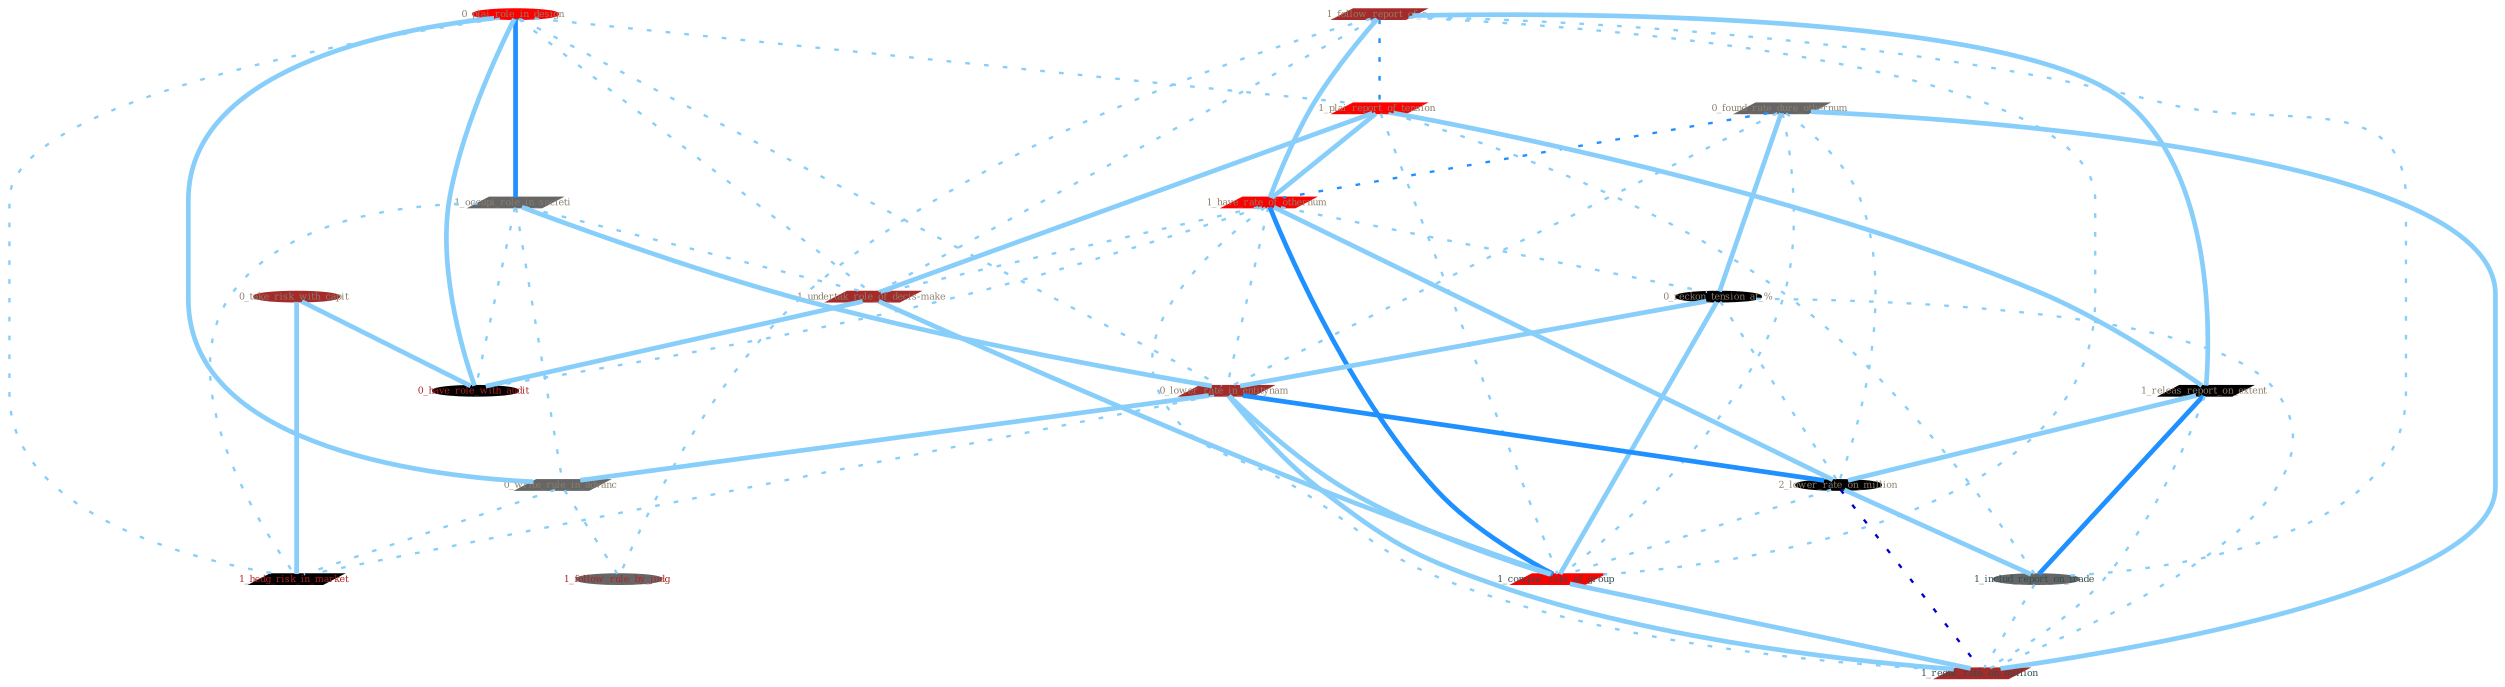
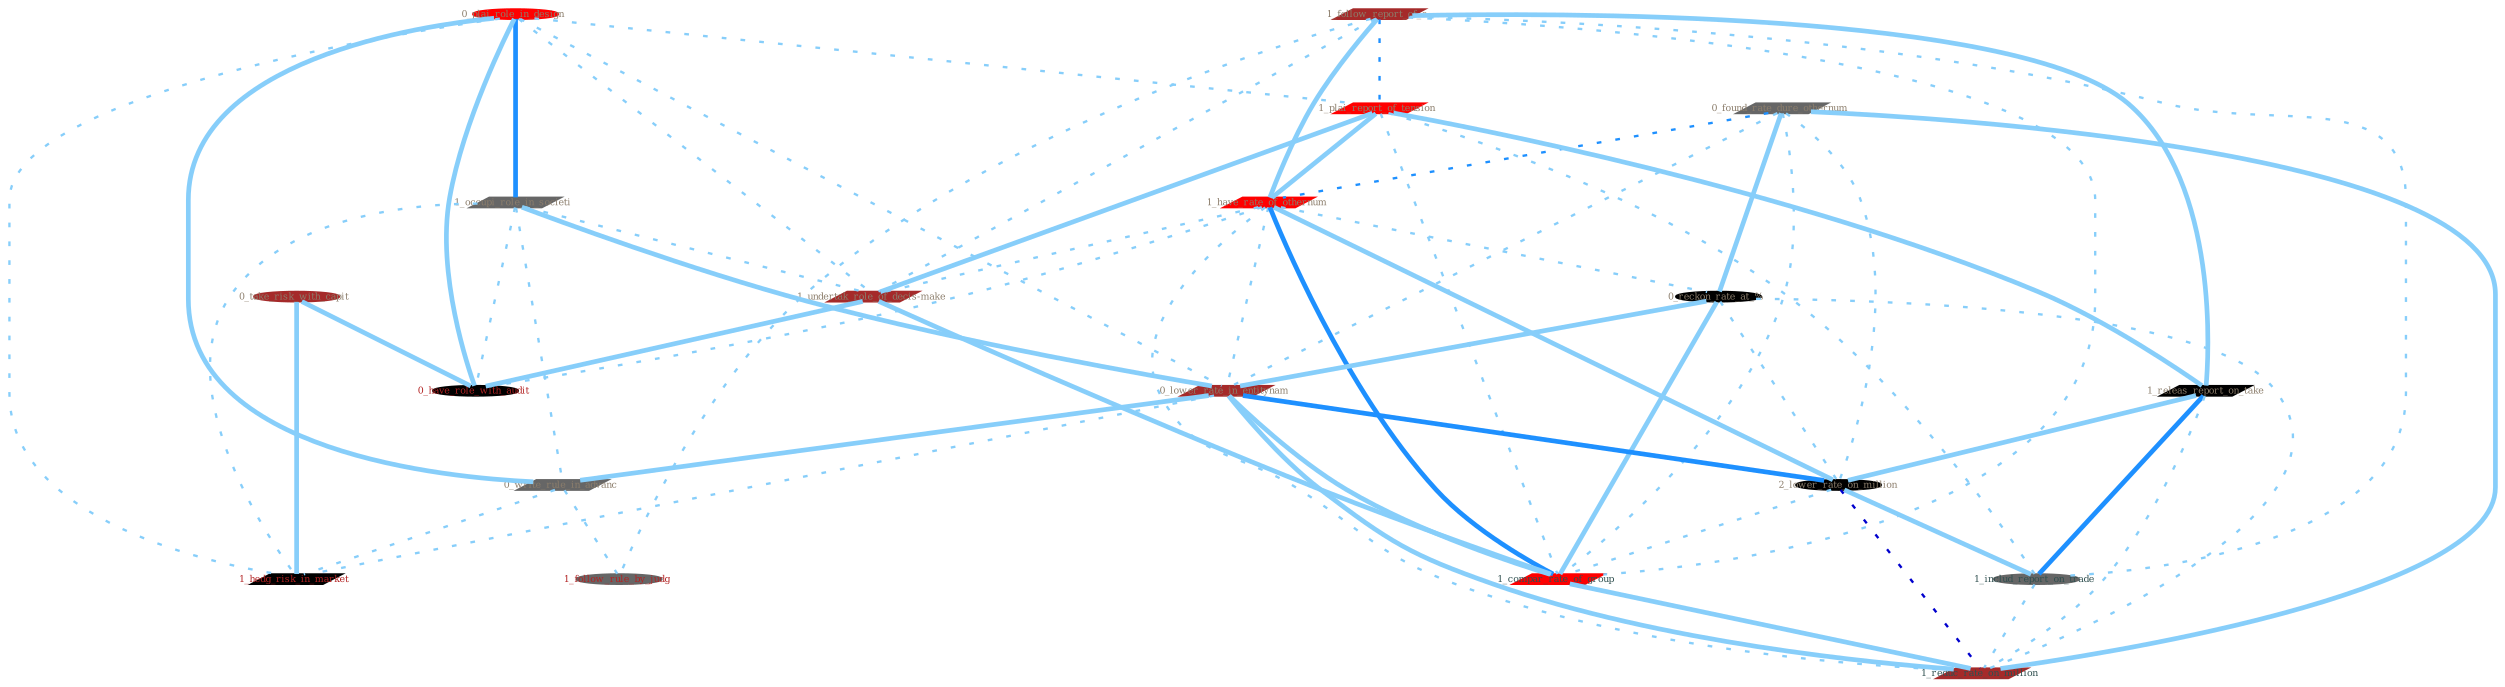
node "0_reckon_tension_at_%": label "0_reckon_tension_at_%" -> "0_reckon_rate_at_%"
node "1_releas_report_on_extent": label "1_releas_report_on_extent" -> "1_releas_report_on_take"
